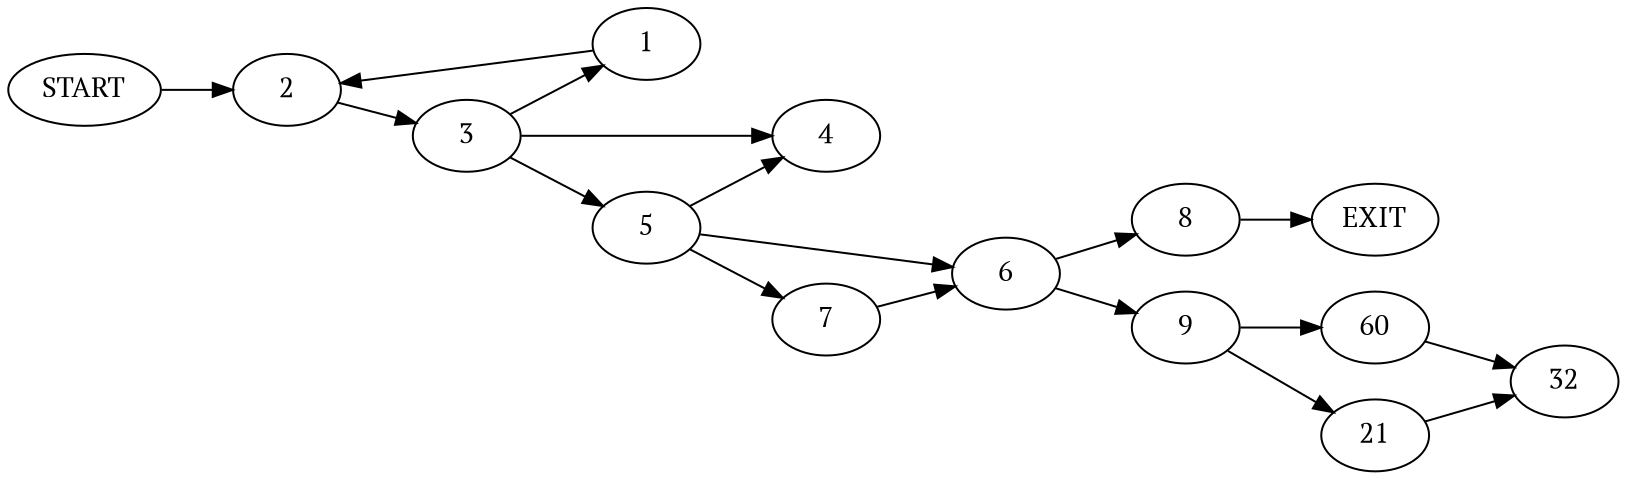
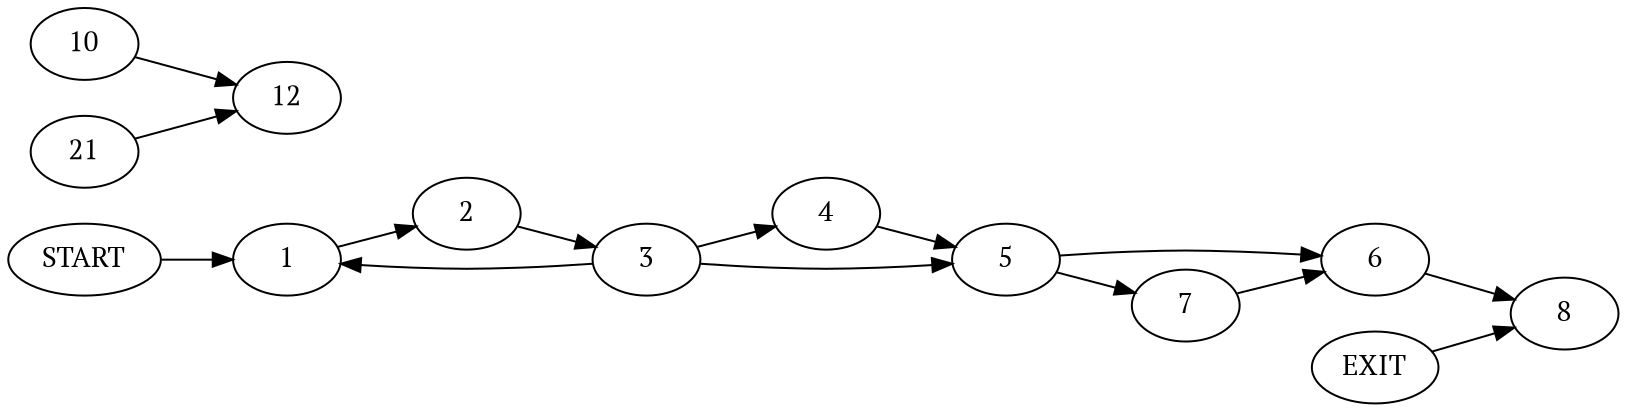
edge "START" -> "2": now "START" -> "1"
edge "5" -> "4": reversed
edge "8" -> "EXIT": reversed
node "9": removed
node "60": label "60" -> "10"
node "32": label "32" -> "12"
